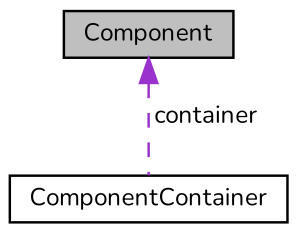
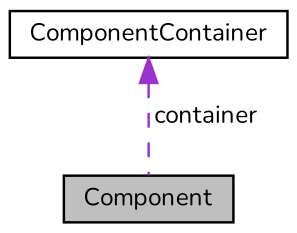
edge "ComponentContainer" -> "Component": reversed
